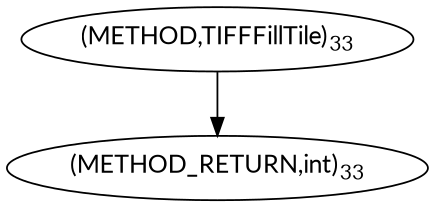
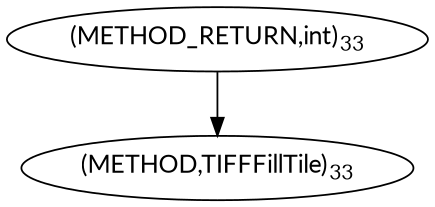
edge "(METHOD,TIFFFillTile)" -> "(METHOD_RETURN,int)": reversed
